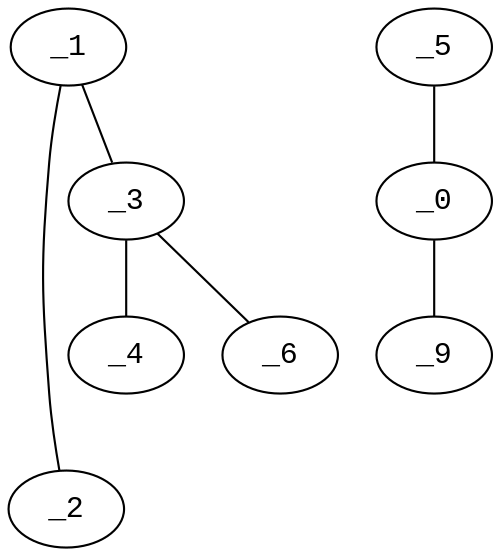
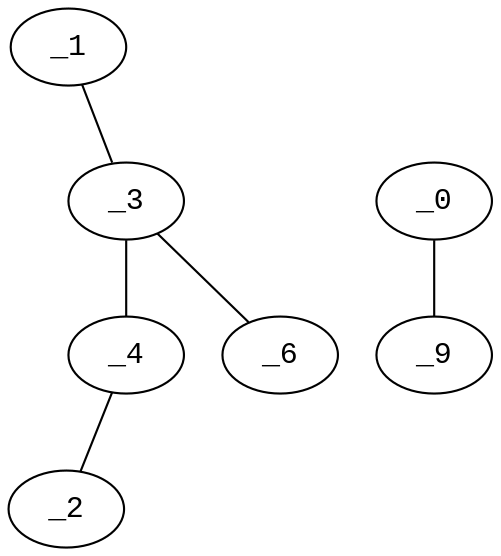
node "_5": removed
edge "_1" -- "_2": now "_4" -- "_2"
